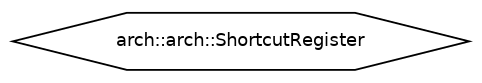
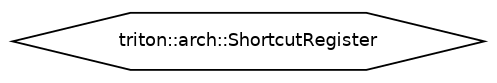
node "arch::arch::ShortcutRegister": label "arch::arch::ShortcutRegister" -> "triton::arch::ShortcutRegister"
